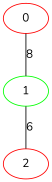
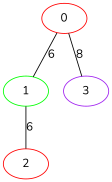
edge "0" -- "1": label "8" -> "6"
node "3": added
